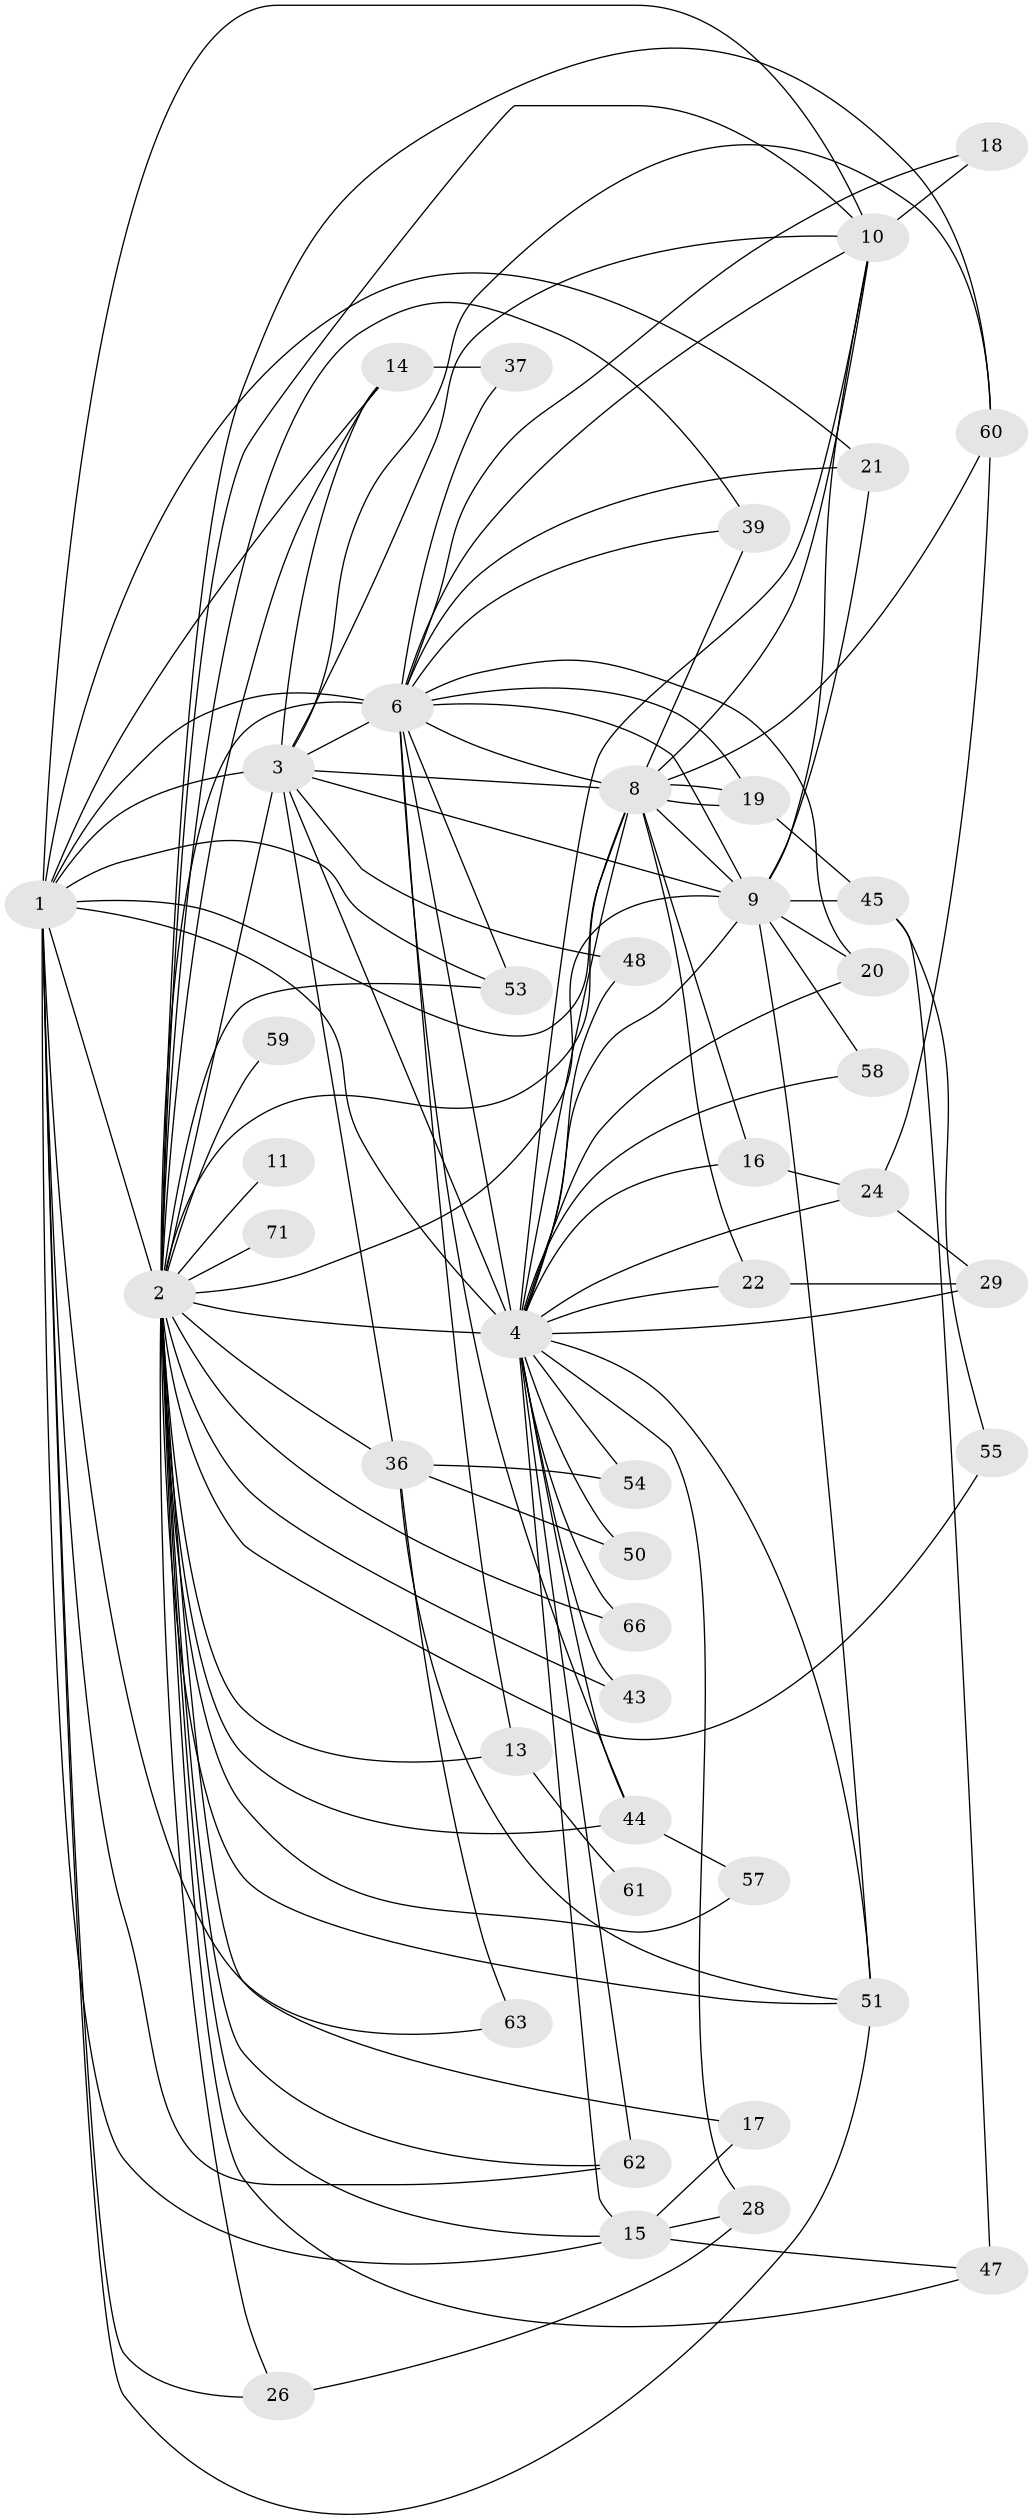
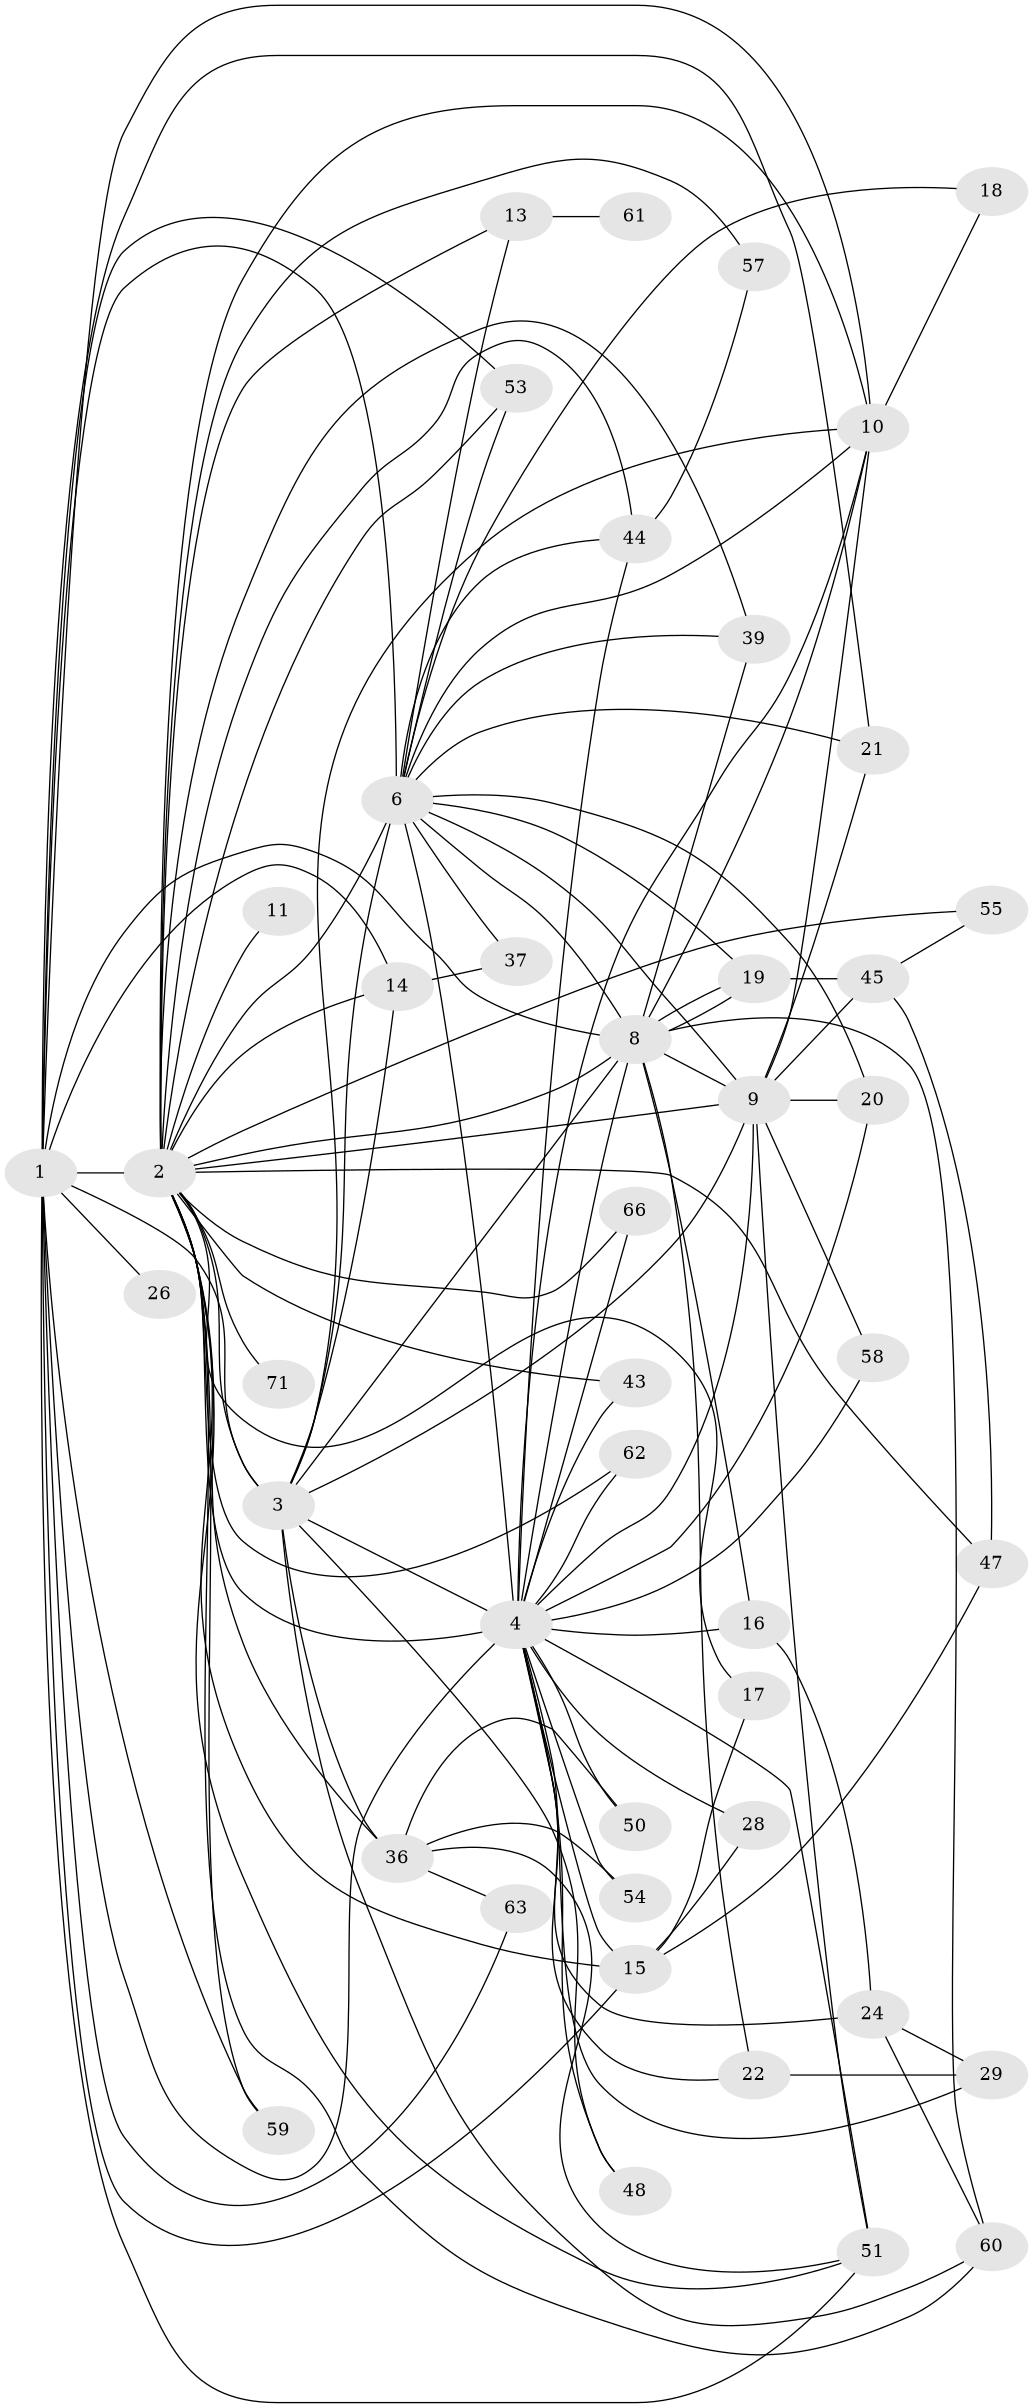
edge "1" -- "62": now "1" -- "59"
edge "2" -- "26": removed
edge "28" -- "26": removed
